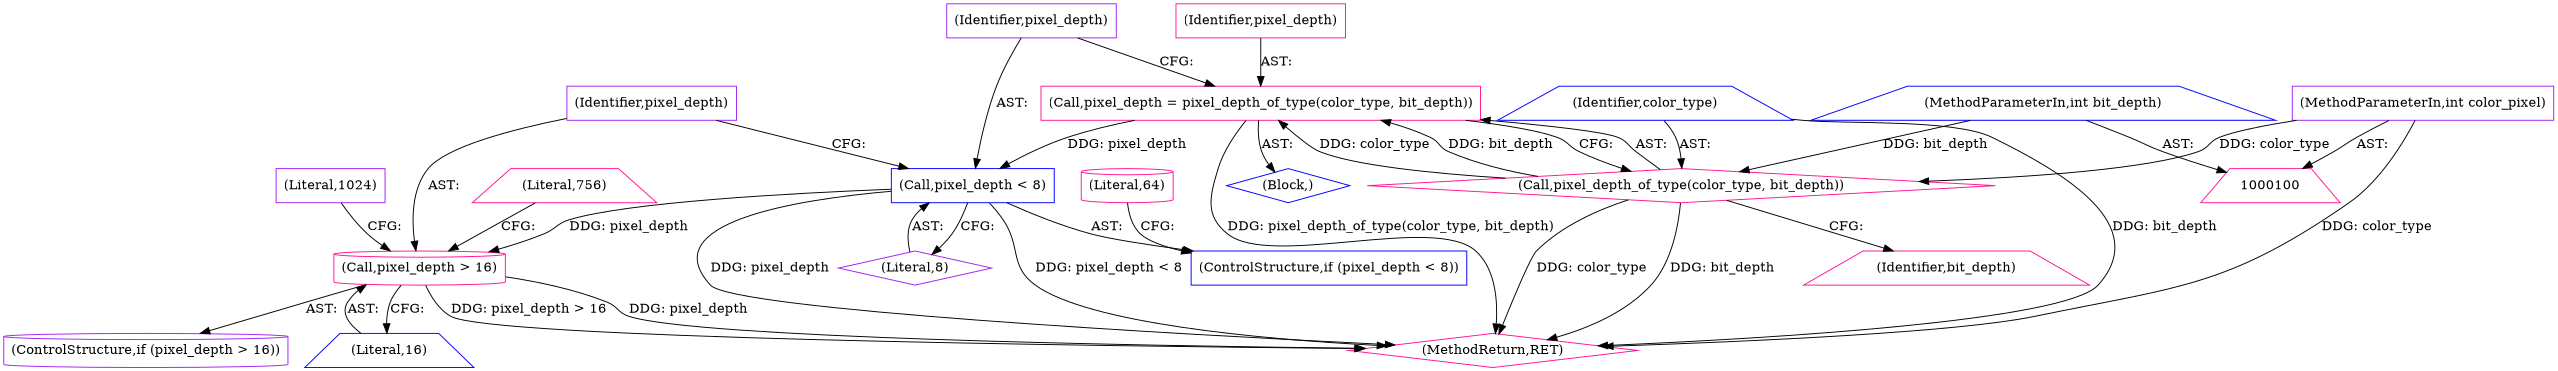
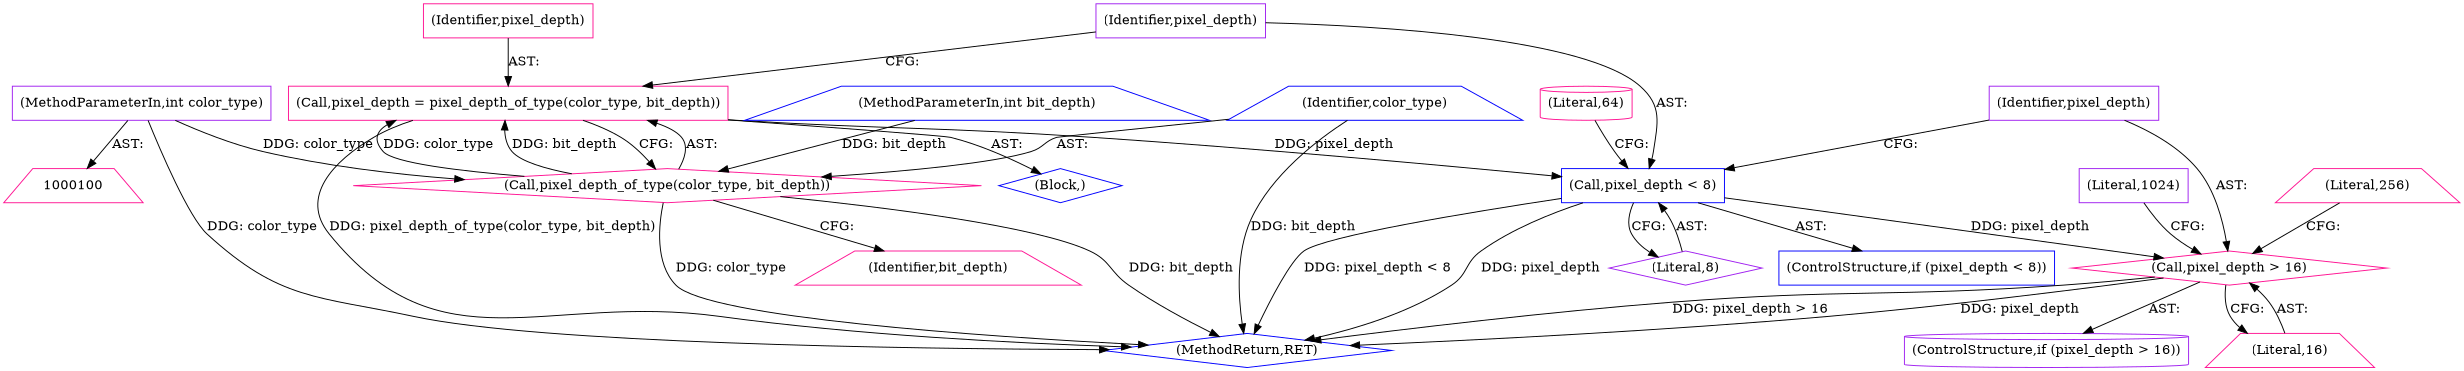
node "(MethodParameterIn,int color_pixel)": label "(MethodParameterIn,int color_pixel)" -> "(MethodParameterIn,int color_type)"
edge "(MethodParameterIn,int bit_depth)" -> "1000100": removed, label "AST:"
node "(Literal,756)": label "(Literal,756)" -> "(Literal,256)"
edge "(Literal,64)" -> "(ControlStructure,if (pixel_depth < 8))": now "(Literal,64)" -> "(Call,pixel_depth < 8)"
node "(Call,pixel_depth > 16)": shape cylinder -> diamond
node "(Literal,16)": color blue -> deeppink
node "(MethodReturn,RET)": color deeppink -> blue
